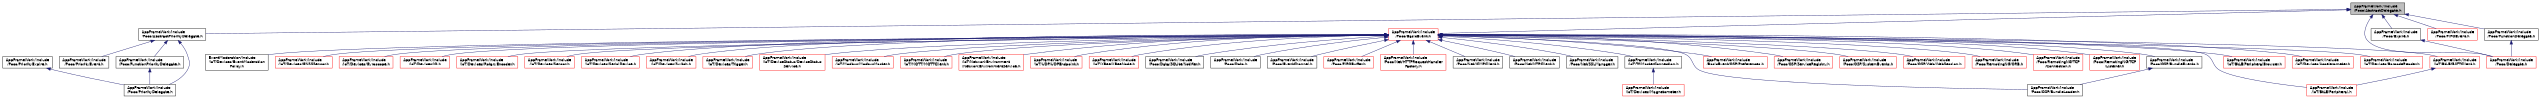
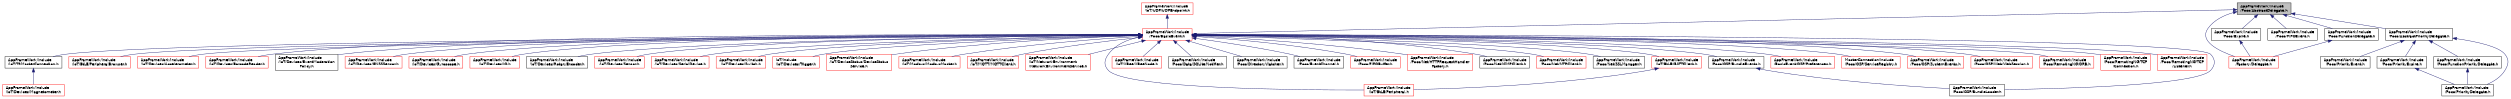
node "AppFrameWork/include /Poco/FIFOEvent.h": color red -> black
edge "AppFrameWork/include /IoT/UDP/UDPEndpoint.h" -> "AppFrameWork/include /Poco/BasicEvent.h": reversed
edge "AppFrameWork/include /Poco/PriorityExpire.h" -> "AppFrameWork/include /Poco/AbstractPriorityDelegate.h": added
node "EventModeration/include /IoT/Devices/EventModeration Policy.h": label "EventModeration/include /IoT/Devices/EventModeration Policy.h" -> "AppFrameWork/include /IoT/Devices/EventModeration Policy.h"
node "AppFrameWork/include /IoT/Devices/RotaryEncoder.h": color red -> black
node "AppFrameWork/include /IoT/Devices/Trigger.h": label "AppFrameWork/include /IoT/Devices/Trigger.h" -> "IoT/include /IoT/Devices/Trigger.h"
node "AppFrameWork/include /Poco/Data.h": label "AppFrameWork/include /Poco/Data.h" -> "AppFrameWork/include /Poco/DirectoryWatcher.h"
node "AppFrameWork/include /Poco/Net/NTPClient.h": color black -> red
node "AppFrameWork/include /Poco/OSP/ServiceRegistry.h": label "AppFrameWork/include /Poco/OSP/ServiceRegistry.h" -> "MasterConnection/include /Poco/OSP/ServiceRegistry.h"
node "AppFrameWork/include /Poco/Delegate.h": label "AppFrameWork/include /Poco/Delegate.h" -> "AppFrameWork/include /Factory/Delegate.h"
